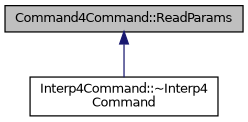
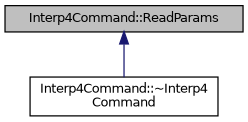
node "Command4Command::ReadParams": label "Command4Command::ReadParams" -> "Interp4Command::ReadParams"
